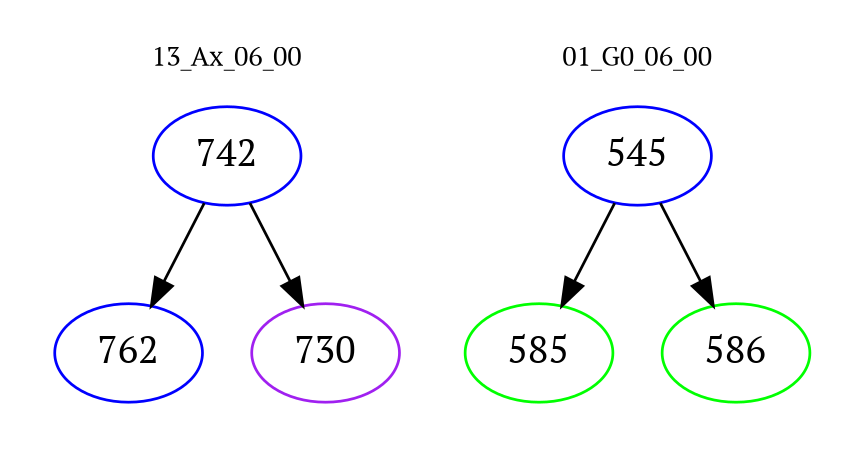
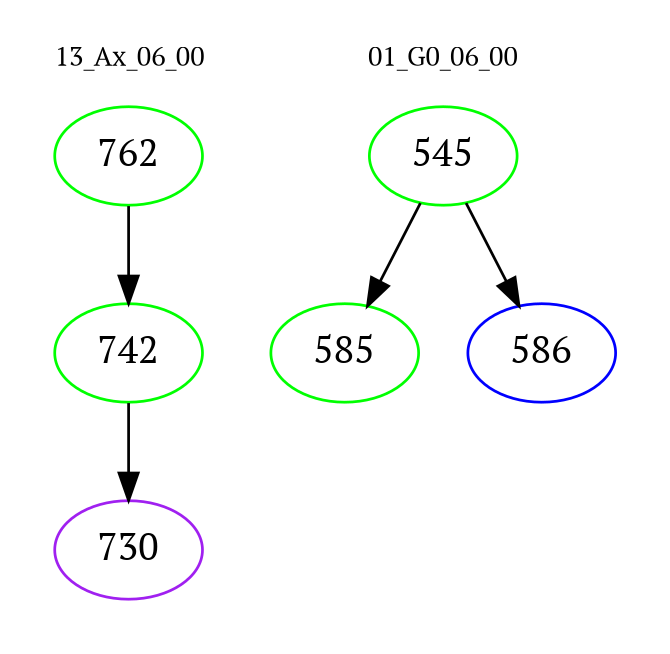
node "742": color blue -> green
node "545": color blue -> green
edge "742" -> "762": reversed
node "762": color blue -> green
node "586": color green -> blue
